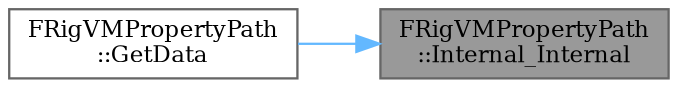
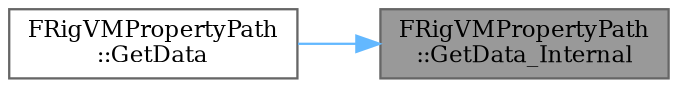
node "FRigVMPropertyPath ::Internal_Internal": label "FRigVMPropertyPath ::Internal_Internal" -> "FRigVMPropertyPath ::GetData_Internal"
